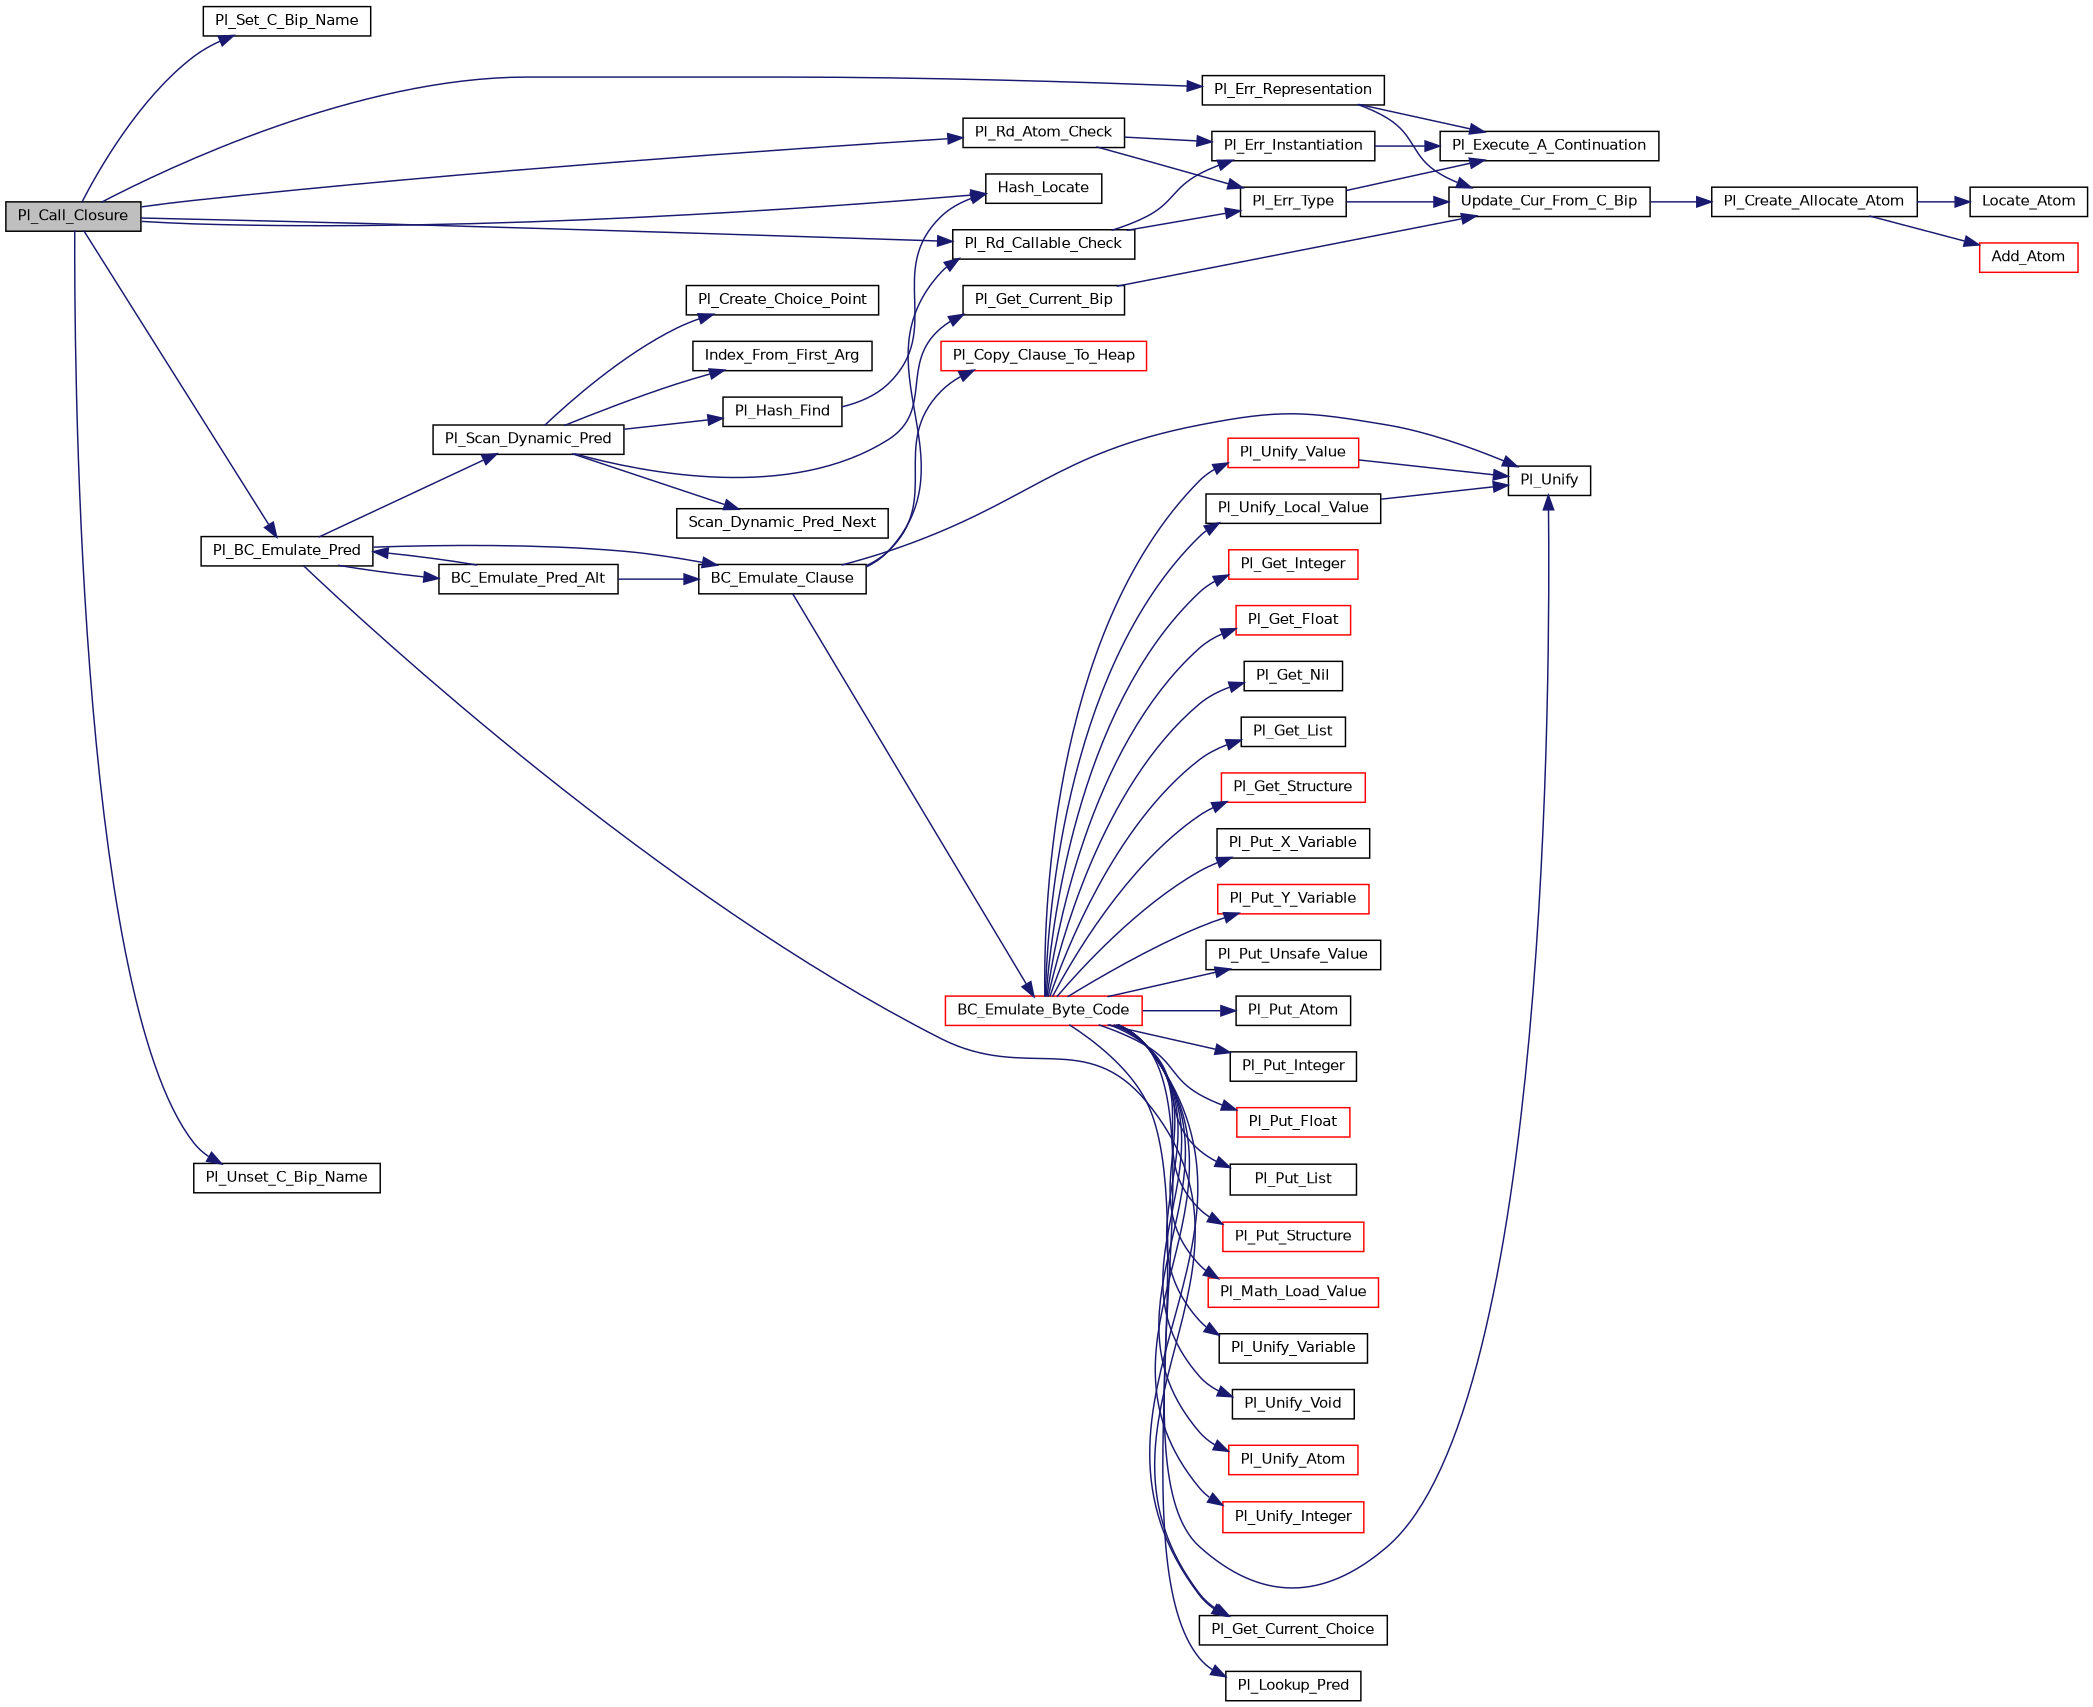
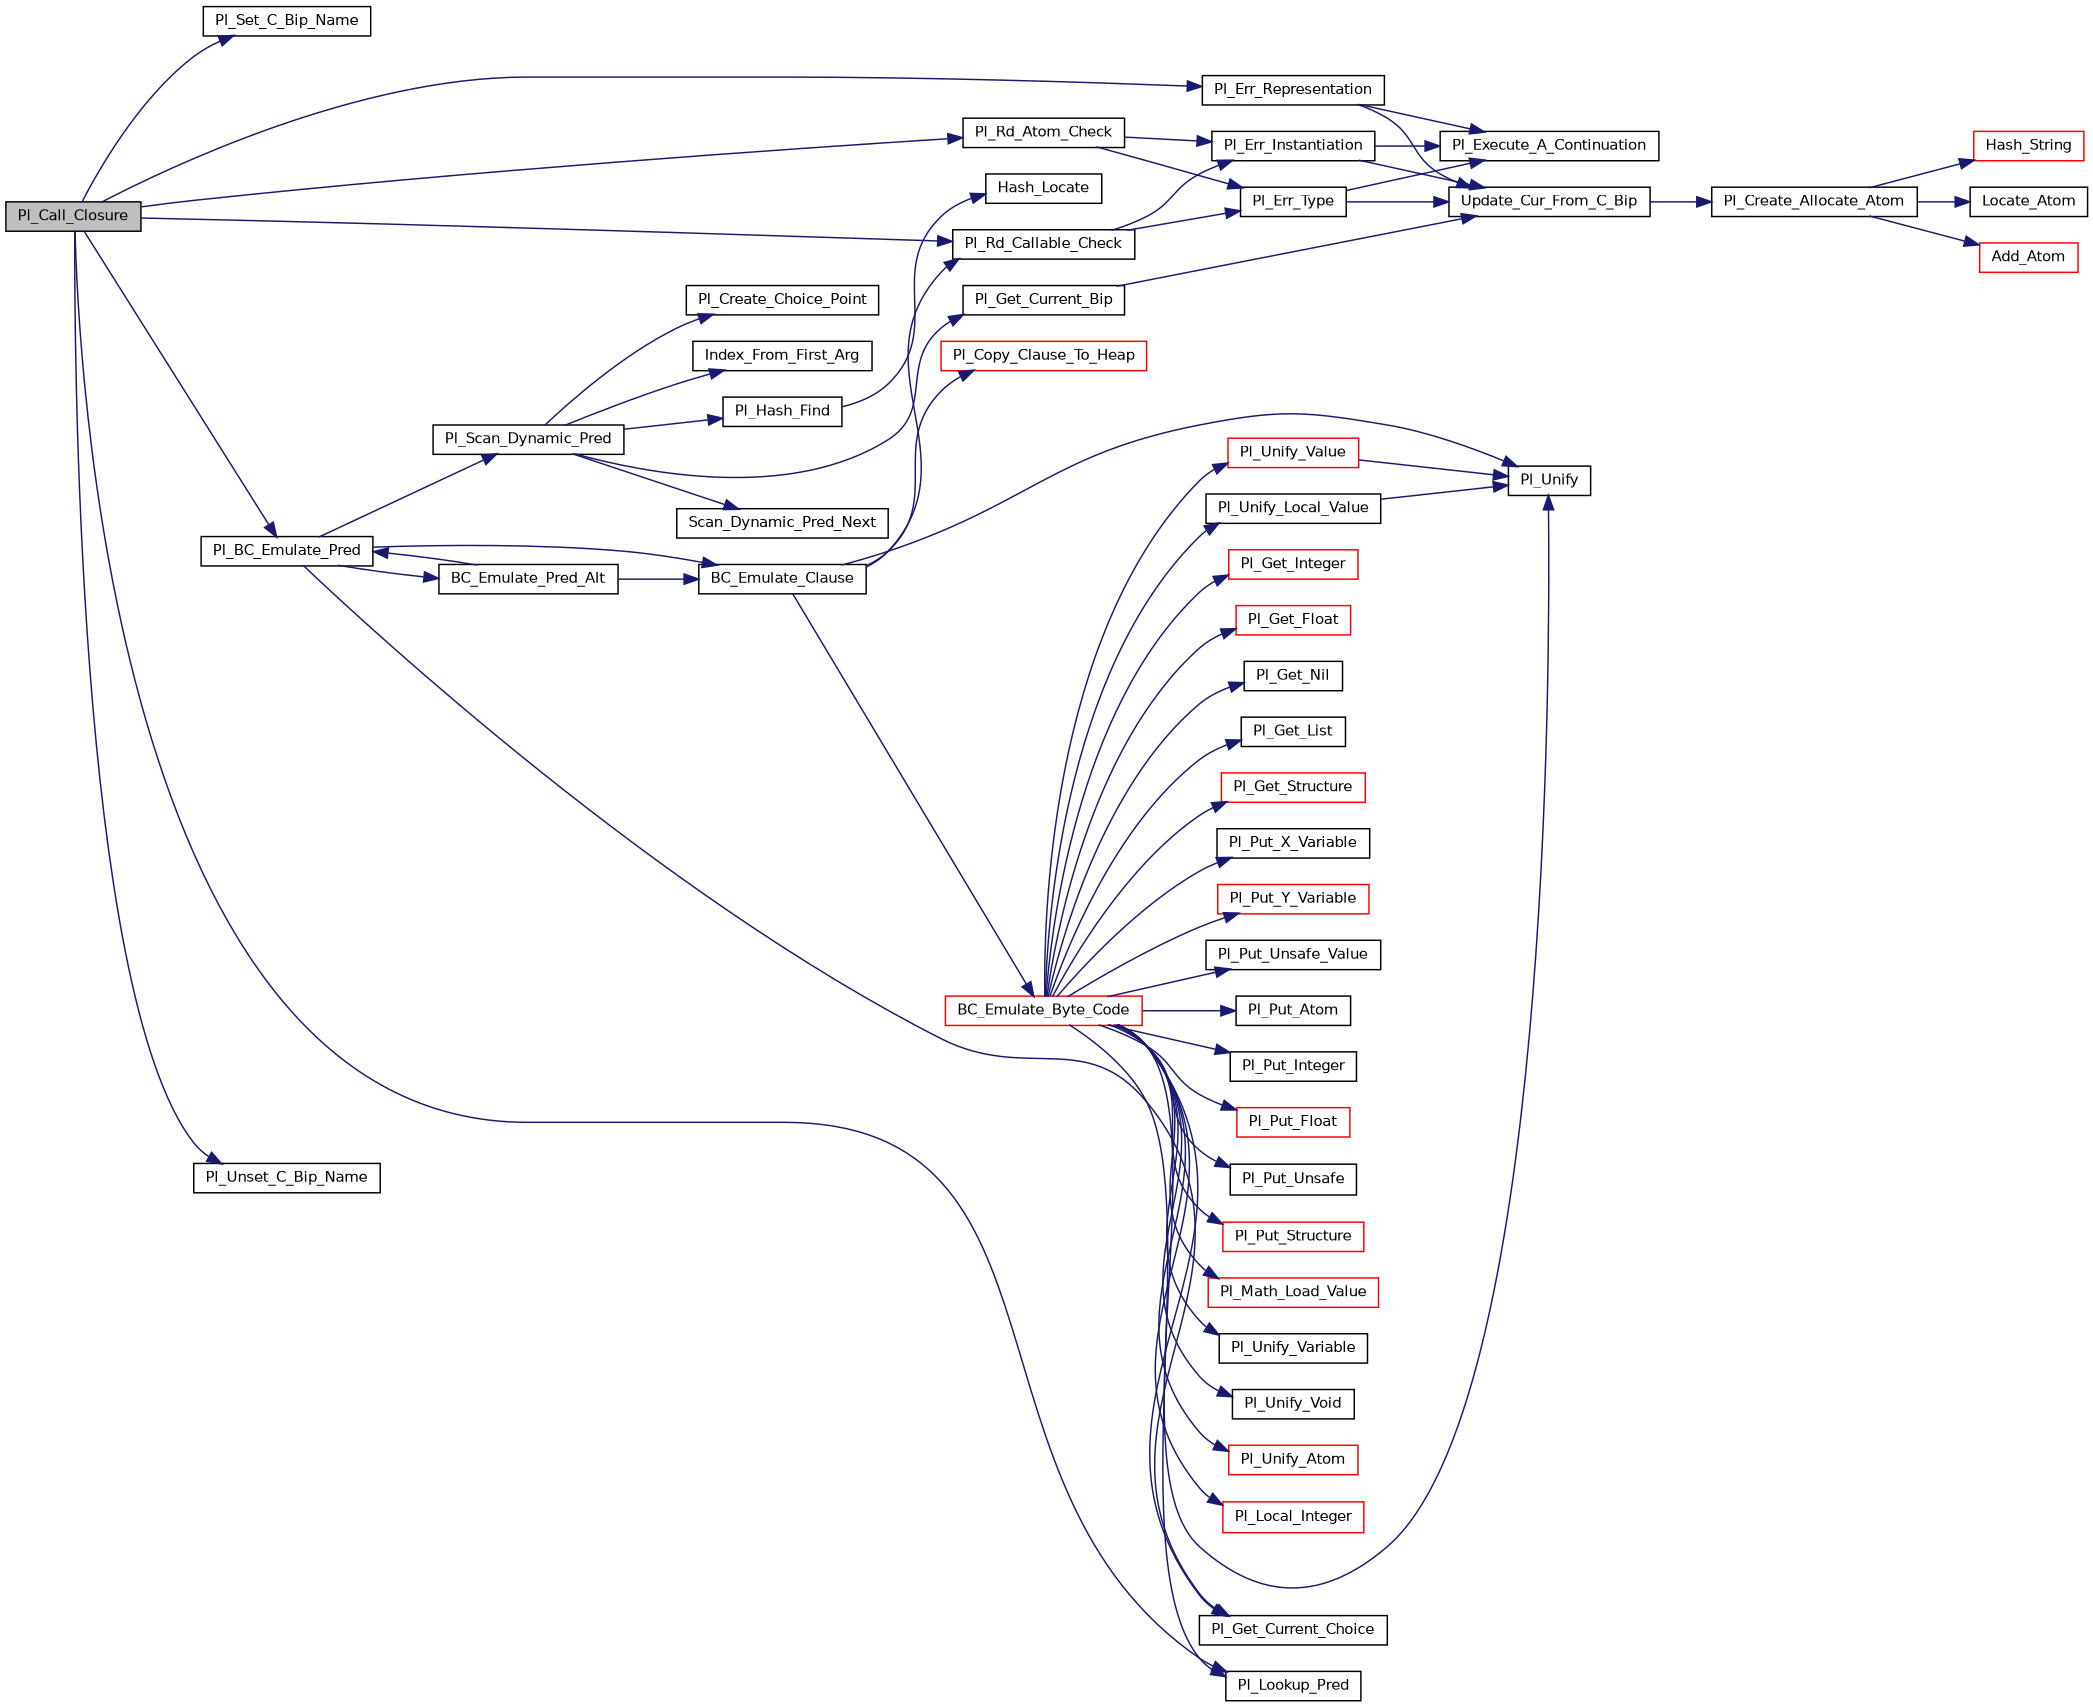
node "Hash_String": added
edge "Pl_Err_Instantiation" -> "Update_Cur_From_C_Bip": added
edge "Pl_Call_Closure" -> "Hash_Locate": now "Pl_Call_Closure" -> "Pl_Lookup_Pred"
node "Pl_Put_List": label "Pl_Put_List" -> "Pl_Put_Unsafe"
node "Pl_Unify_Integer": label "Pl_Unify_Integer" -> "Pl_Local_Integer"
